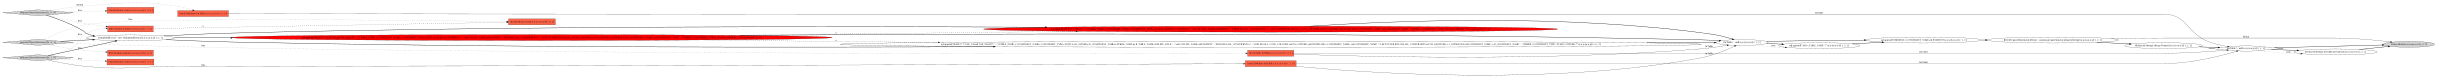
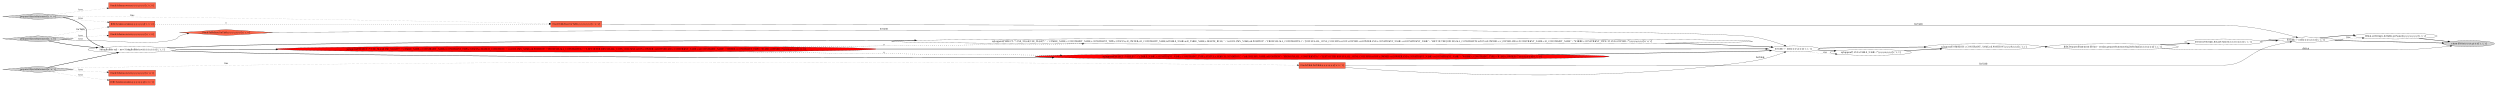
edge "prepareObjectsStatement['1', '0', '0']" -> "OracleTableBase forTable@@@2@@@['1', '0', '0']": label "dbStat" -> "true"
edge "JDBCSession session@@@2@@@['1', '1', '0']" -> "OracleSchema owner@@@2@@@['0', '0', '1']": now "JDBCSession session@@@2@@@['1', '1', '0']" -> "OracleTableBase forTable@@@2@@@['1', '0', '0']"
edge "prepareObjectsStatement['0', '1', '0']" -> "JDBCSession session@@@2@@@['1', '1', '0']": label "true" -> "forTable"
node "OracleTableBase forTable@@@2@@@['0', '1', '0']": shape box -> diamond
edge "OracleTableBase forTable@@@2@@@['0', '1', '0']" -> "forTable != null@@@11@@@['1', '1', '1']": removed, label "forTable"
